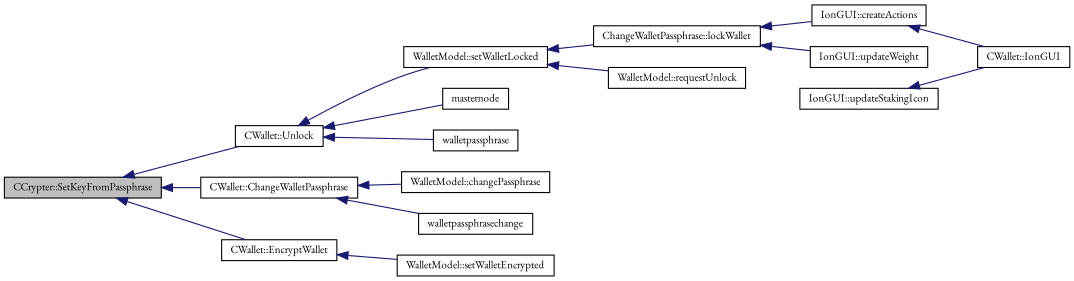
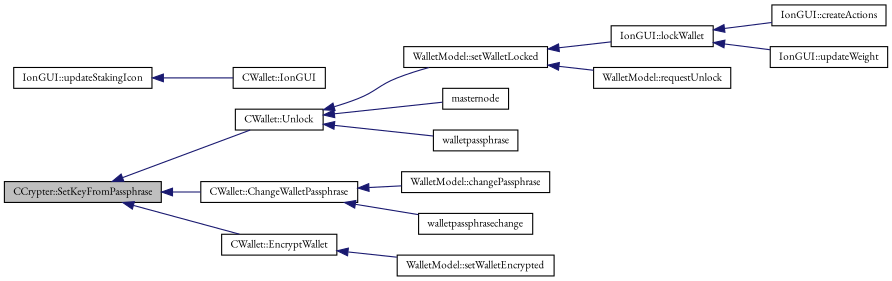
node "ChangeWalletPassphrase::lockWallet": label "ChangeWalletPassphrase::lockWallet" -> "IonGUI::lockWallet"
edge "CWallet::IonGUI" -> "IonGUI::createActions": removed
